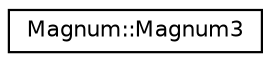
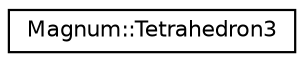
node "Magnum::Magnum3": label "Magnum::Magnum3" -> "Magnum::Tetrahedron3"
